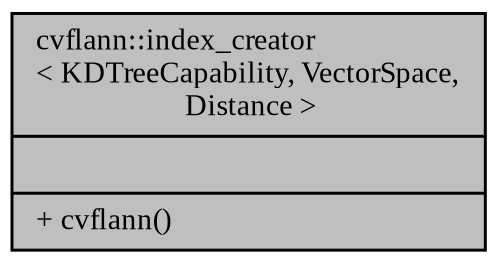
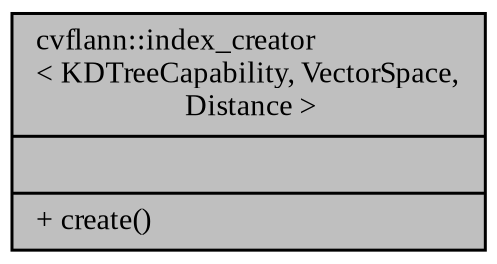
node "cvflann::index_creator": text "+ cvflann()" -> "+ create()"
